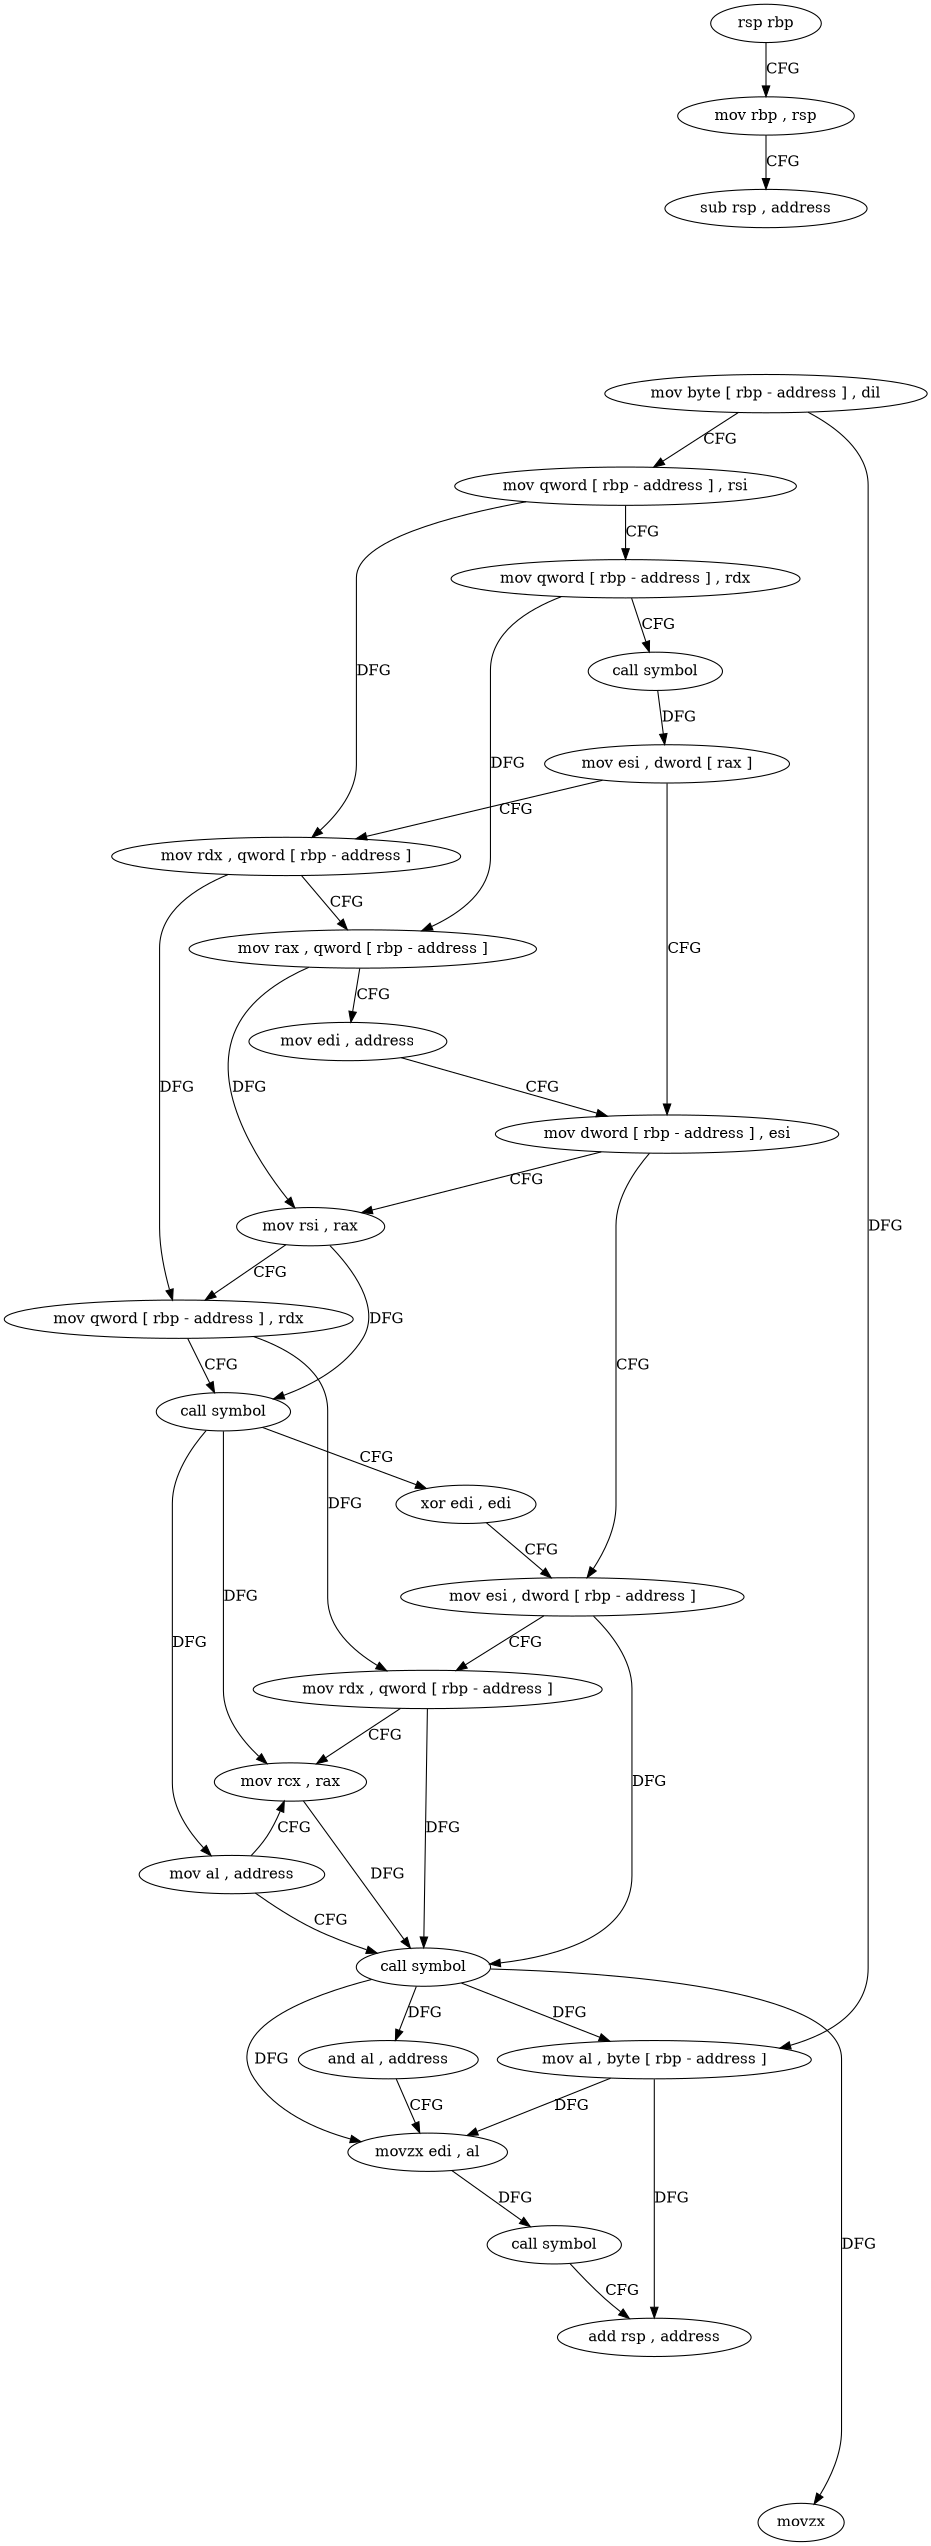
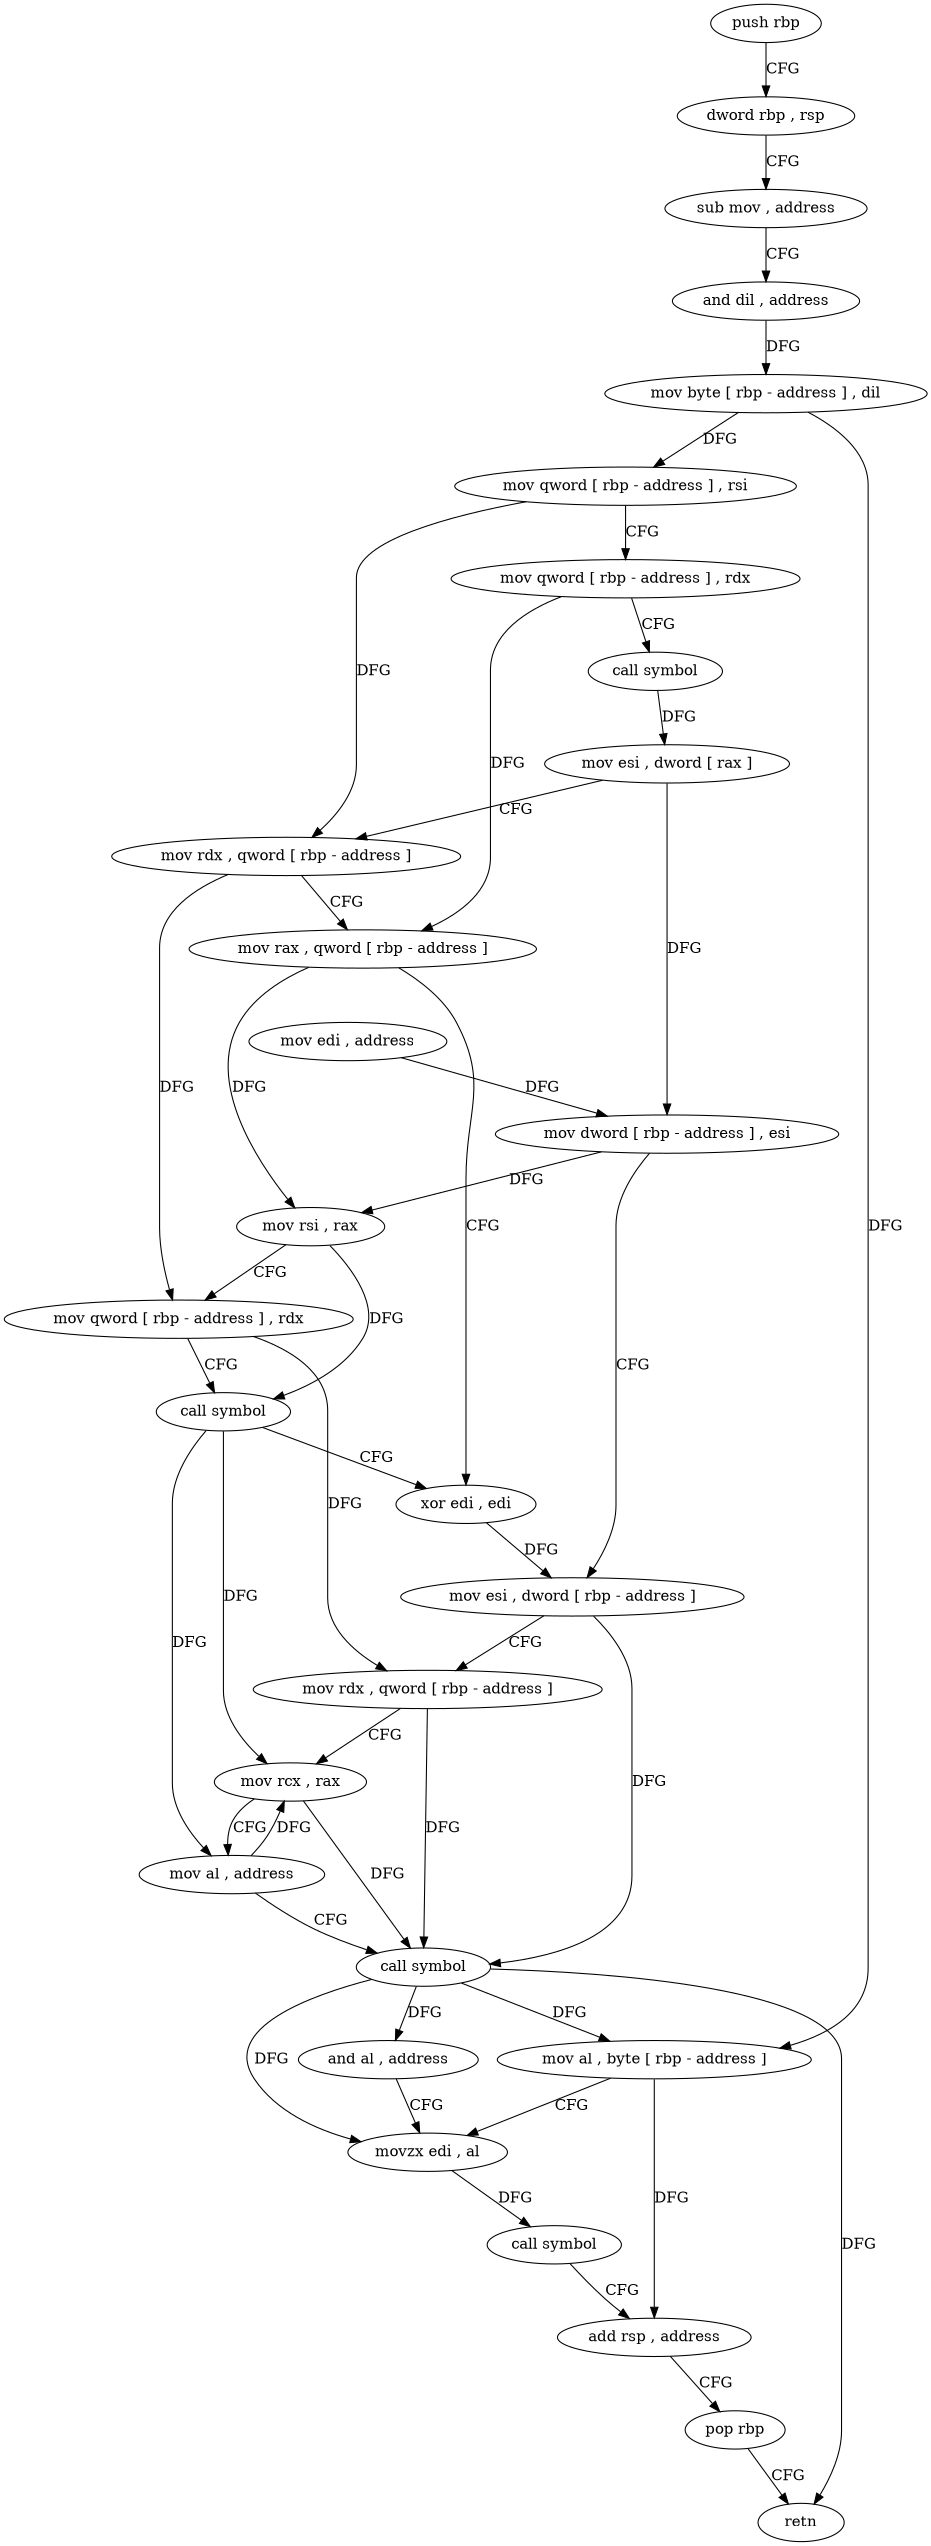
node "rsp rbp": label "rsp rbp" -> "push rbp"
node "mov rbp , rsp": label "mov rbp , rsp" -> "dword rbp , rsp"
node "sub rsp , address": label "sub rsp , address" -> "sub mov , address"
node "and dil , address": added
edge "mov byte [ rbp - address ] , dil" -> "mov qword [ rbp - address ] , rsi": label "CFG" -> "DFG"
edge "mov esi , dword [ rax ]" -> "mov dword [ rbp - address ] , esi": label "CFG" -> "DFG"
edge "mov rax , qword [ rbp - address ]" -> "mov edi , address": now "mov rax , qword [ rbp - address ]" -> "xor edi , edi"
edge "mov edi , address" -> "mov dword [ rbp - address ] , esi": label "CFG" -> "DFG"
edge "mov dword [ rbp - address ] , esi" -> "mov rsi , rax": label "CFG" -> "DFG"
edge "xor edi , edi" -> "mov esi , dword [ rbp - address ]": label "CFG" -> "DFG"
edge "mov rcx , rax" -> "mov al , address": added, label "CFG"
edge "mov al , address" -> "mov rcx , rax": label "CFG" -> "DFG"
edge "mov al , byte [ rbp - address ]" -> "movzx edi , al": label "DFG" -> "CFG"
node "pop rbp": added
node "movzx": label "movzx" -> "retn"
